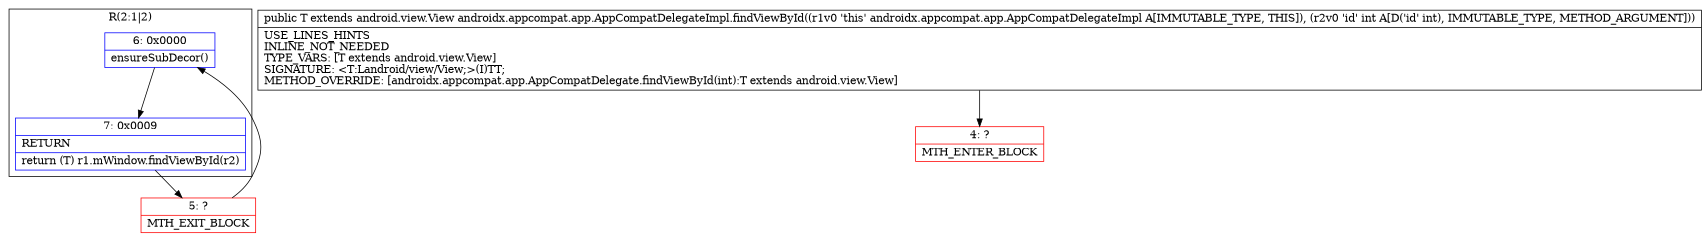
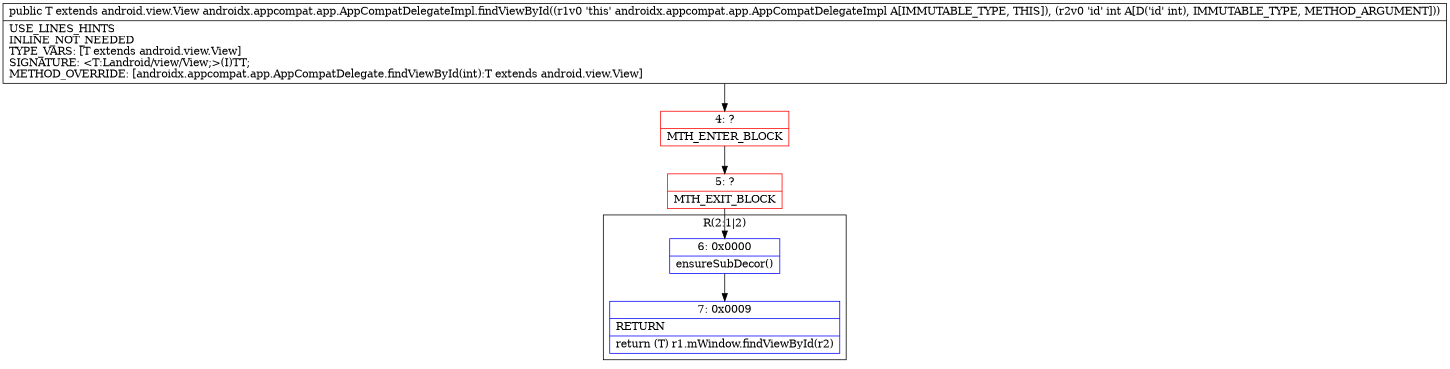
edge "7: 0x0009" -> "5: ?": now "4: ?" -> "5: ?"
